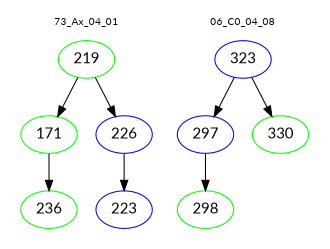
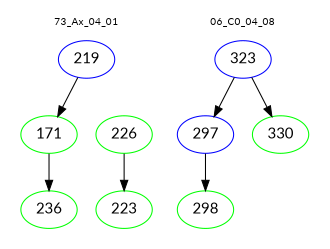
node "219": color green -> blue
edge "219" -> "226": removed
node "226": color blue -> green
node "223": color blue -> green
